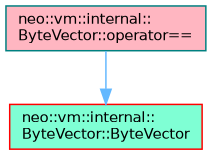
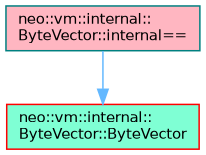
node "neo::vm::internal:: ByteVector::operator==": label "neo::vm::internal:: ByteVector::operator==" -> "neo::vm::internal:: ByteVector::internal=="
